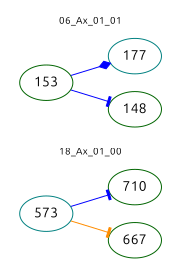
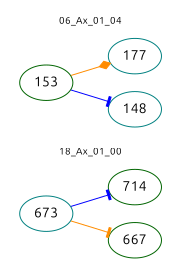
cluster "06_Ax_01_01": label "06_Ax_01_01" -> "06_Ax_01_04"
edge "153" -> "177": color blue -> darkorange
node "148": color darkgreen -> teal
node "710": label "710" -> "714"
node "573": label "573" -> "673"
